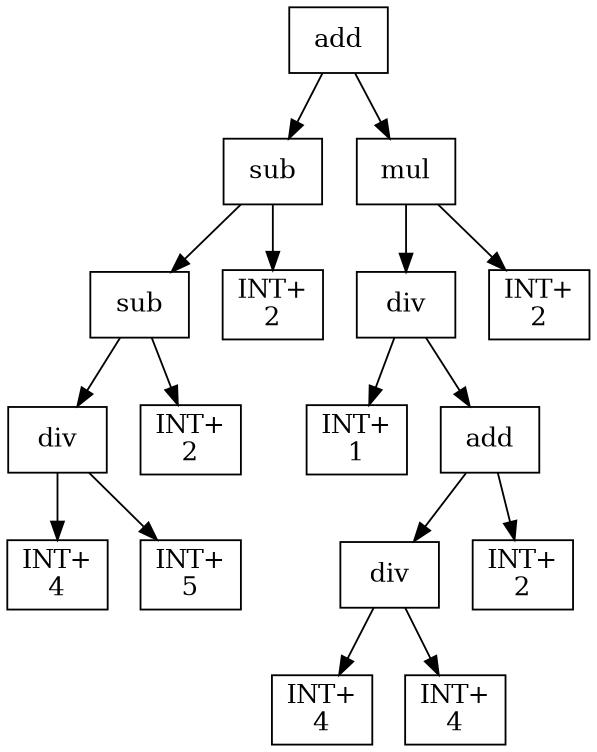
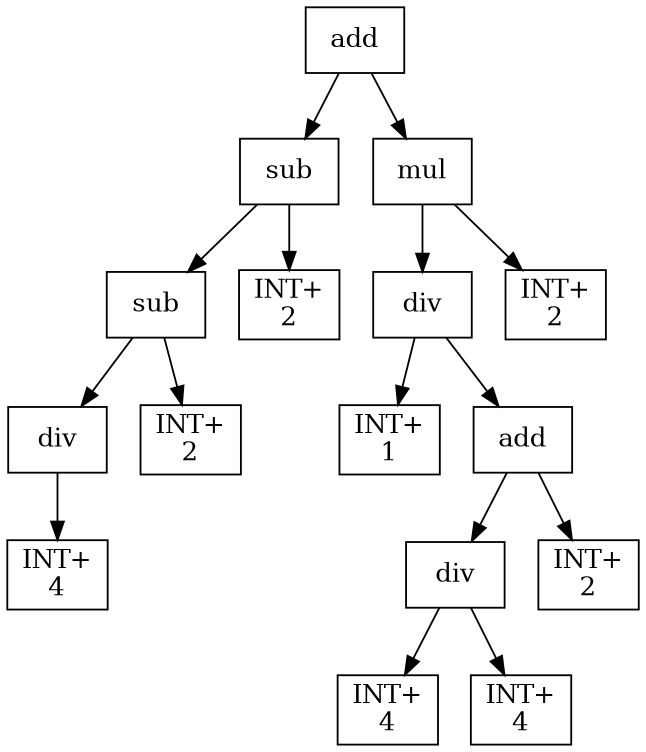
node "INT+ 5": removed
